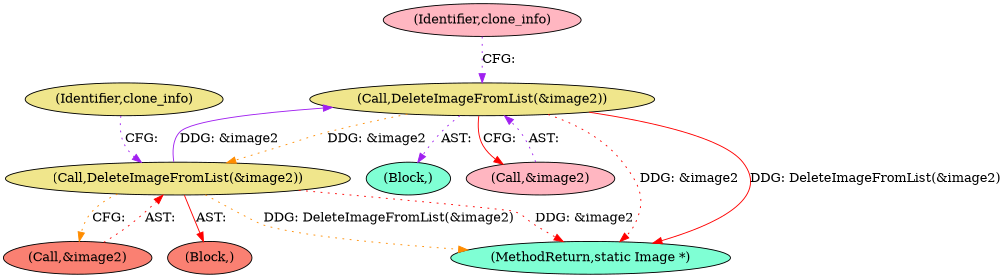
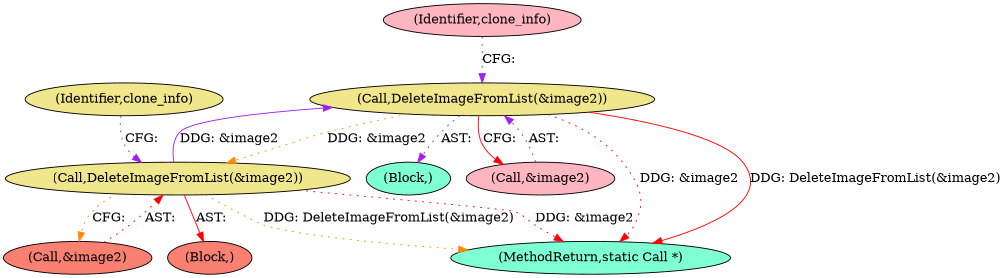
node "(MethodReturn,static Image *)": label "(MethodReturn,static Image *)" -> "(MethodReturn,static Call *)"
